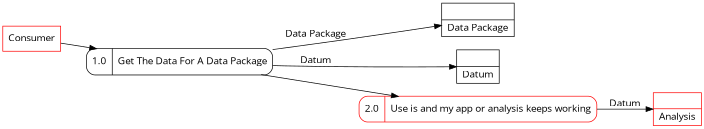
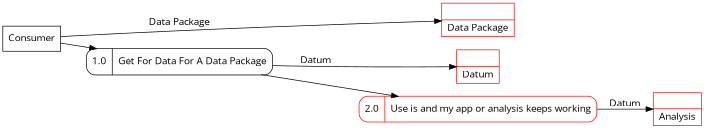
node "Data Package": color black -> red
edge "1.0" -> "Data Package": now "Consumer" -> "Data Package"
node "Consumer": color red -> black
node "1.0": text "Get The Data For A Data Package" -> "Get For Data For A Data Package"
node "Datum": color black -> red
